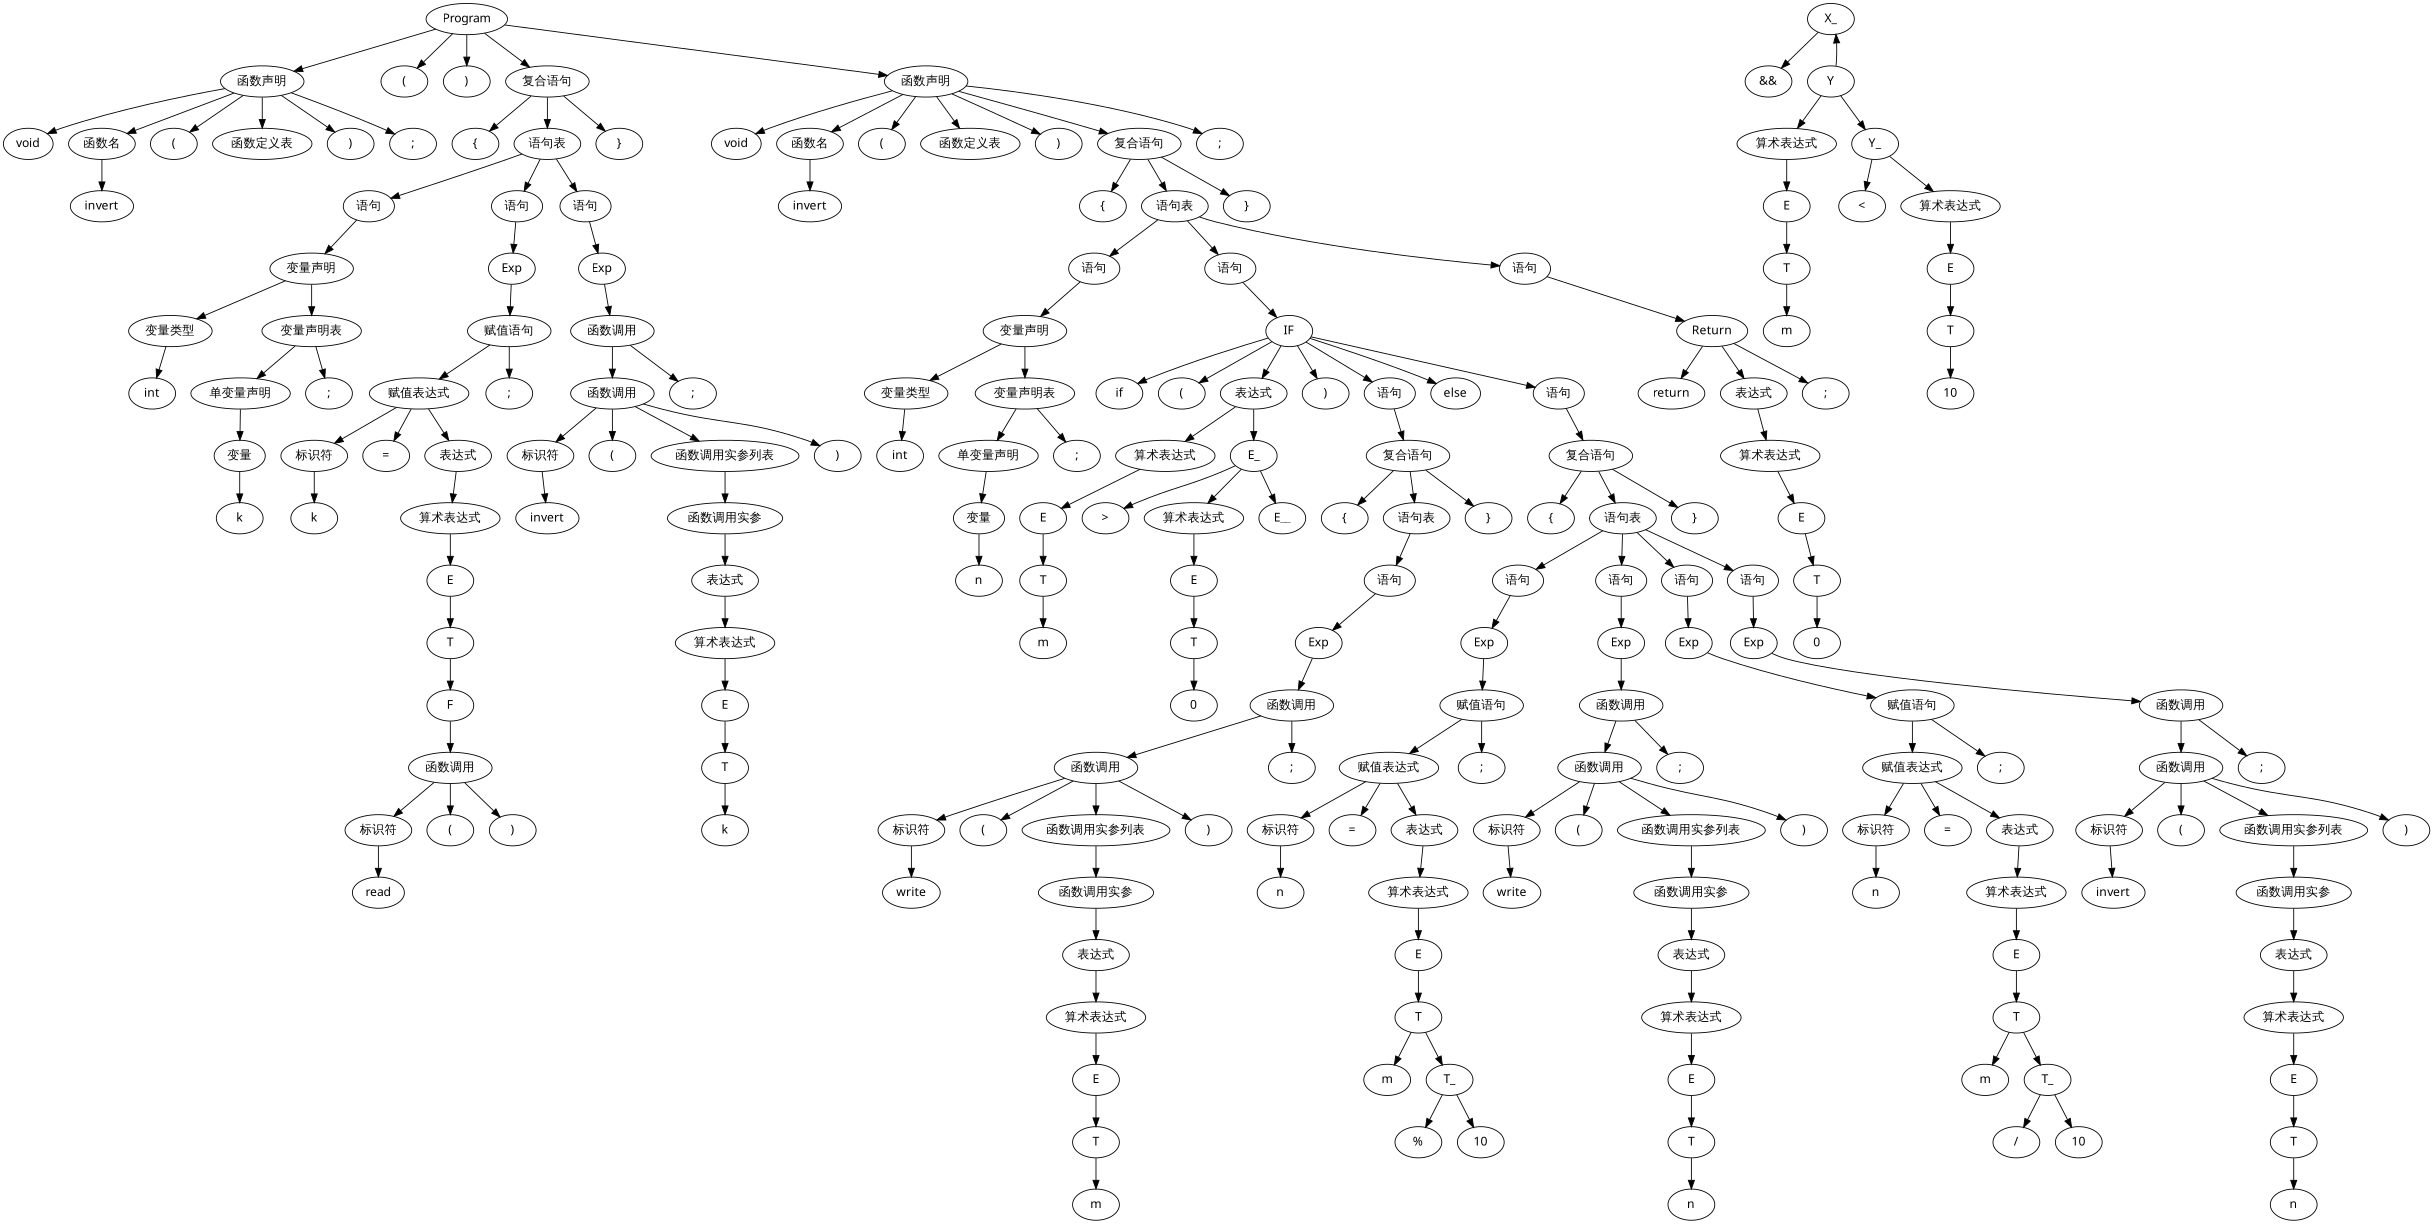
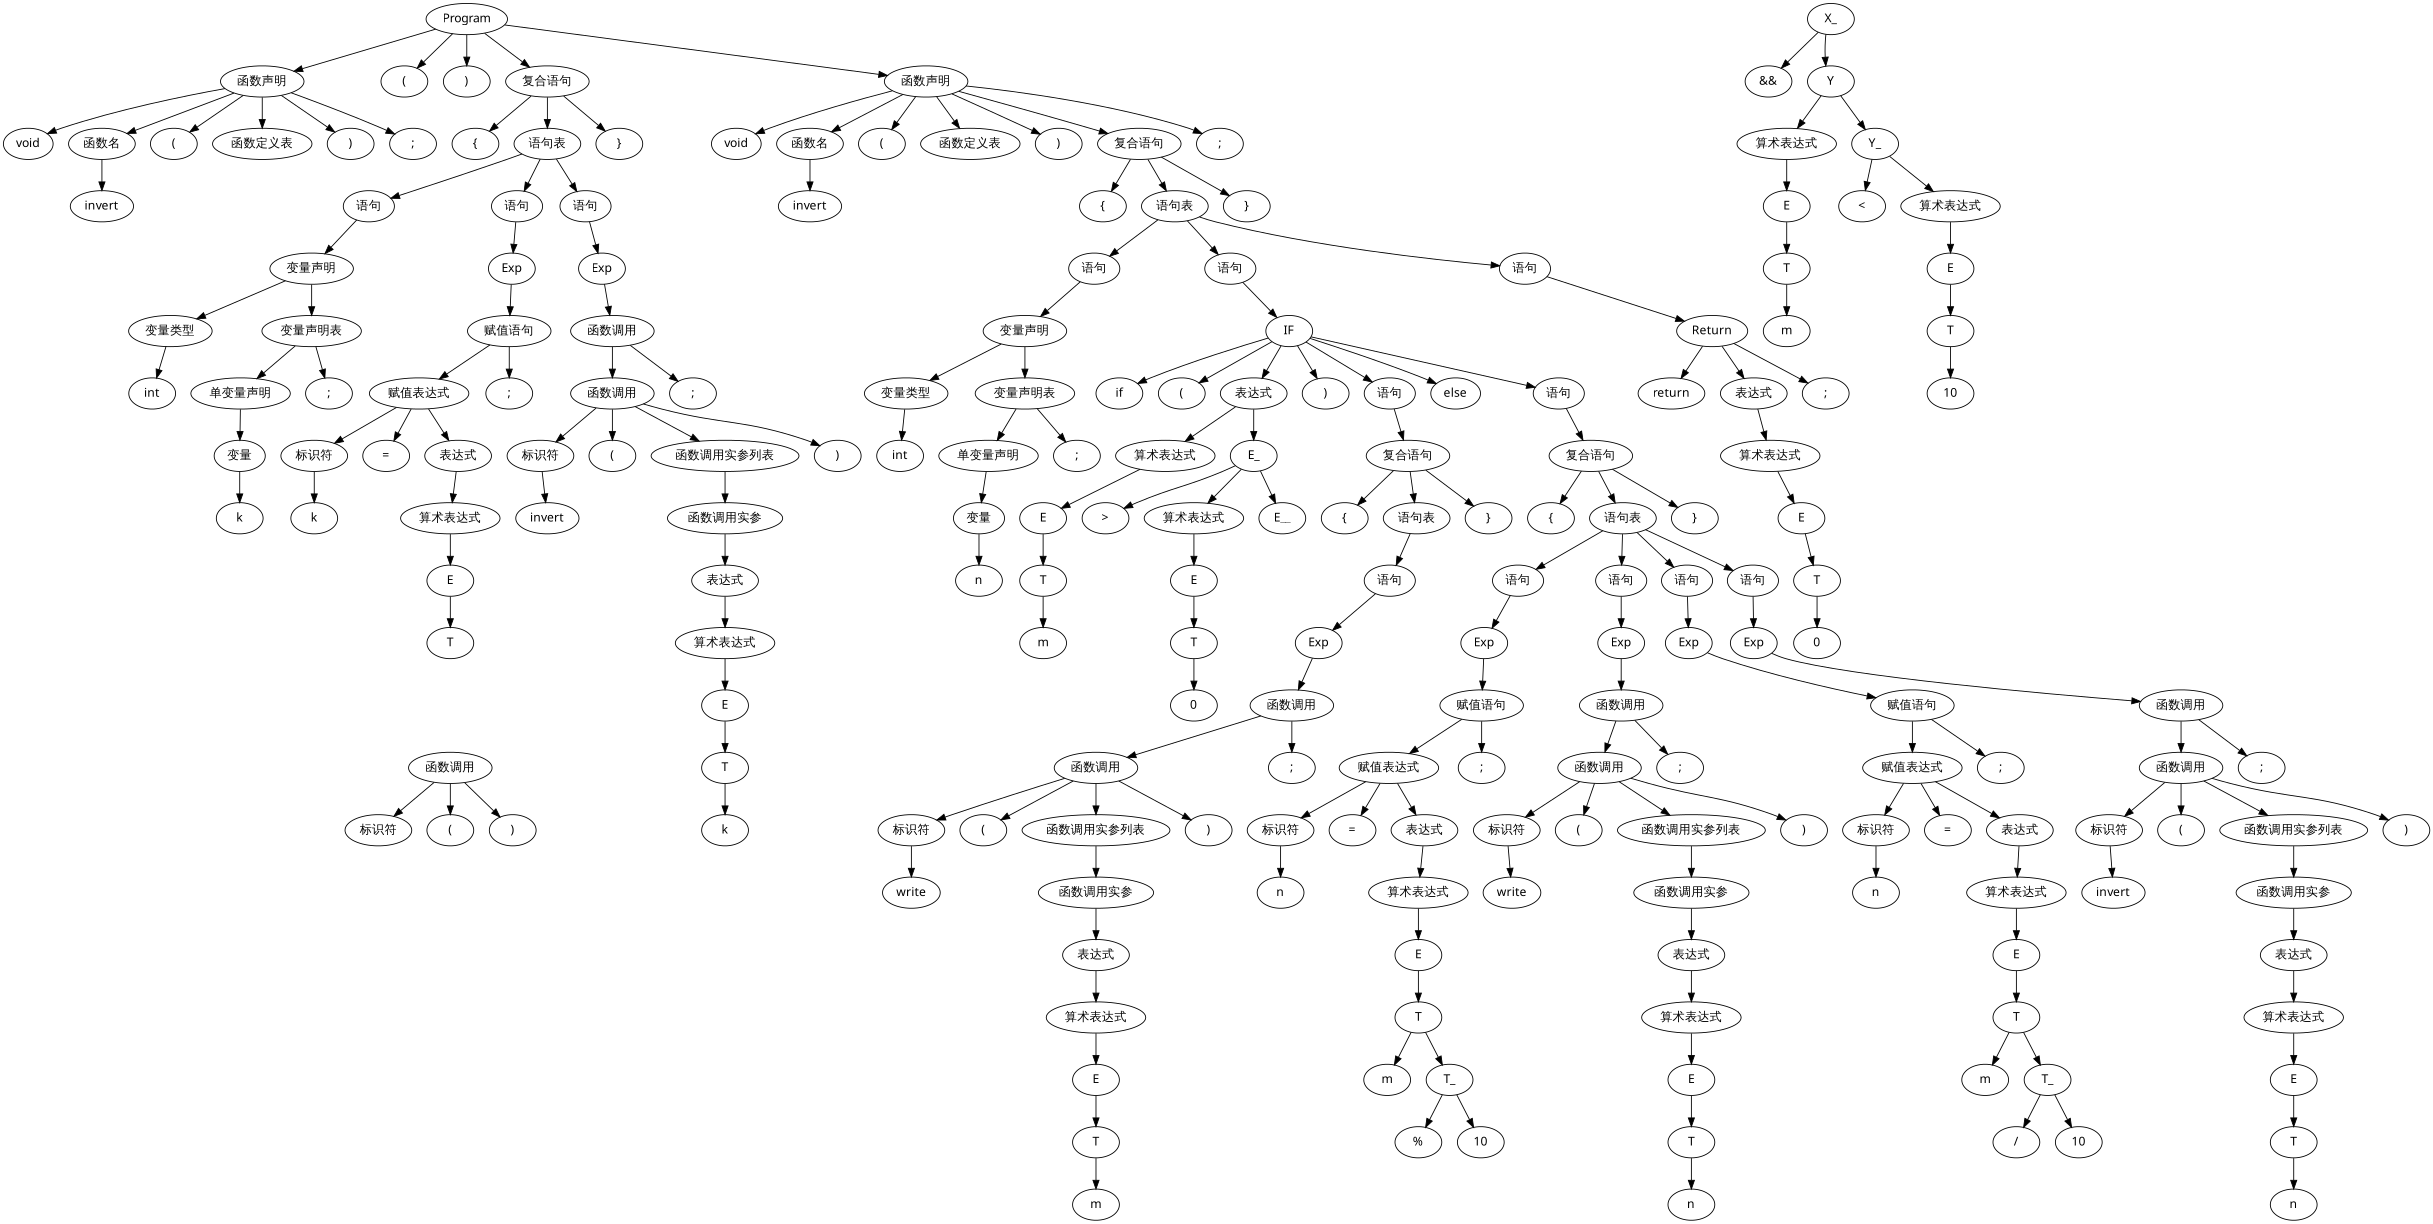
edge "Y" -> "X_": reversed
node "F": removed
node "read": removed
